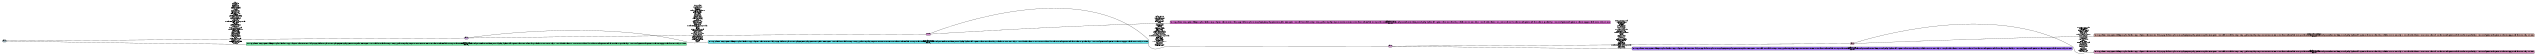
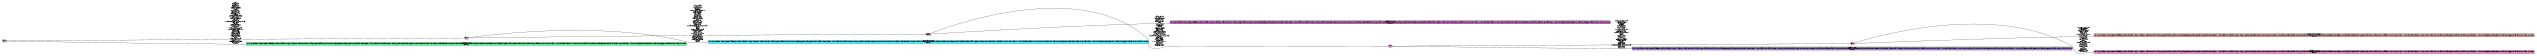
node "disciples": label "disciples" -> "padenkid"
